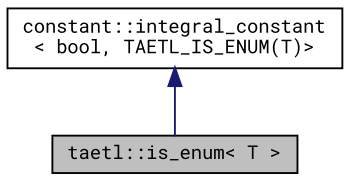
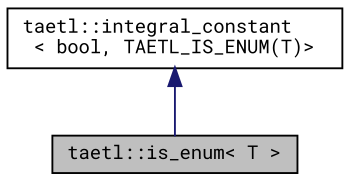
node "constant::integral_constant < bool, TAETL_IS_ENUM(T)>": label "constant::integral_constant < bool, TAETL_IS_ENUM(T)>" -> "taetl::integral_constant < bool, TAETL_IS_ENUM(T)>"
